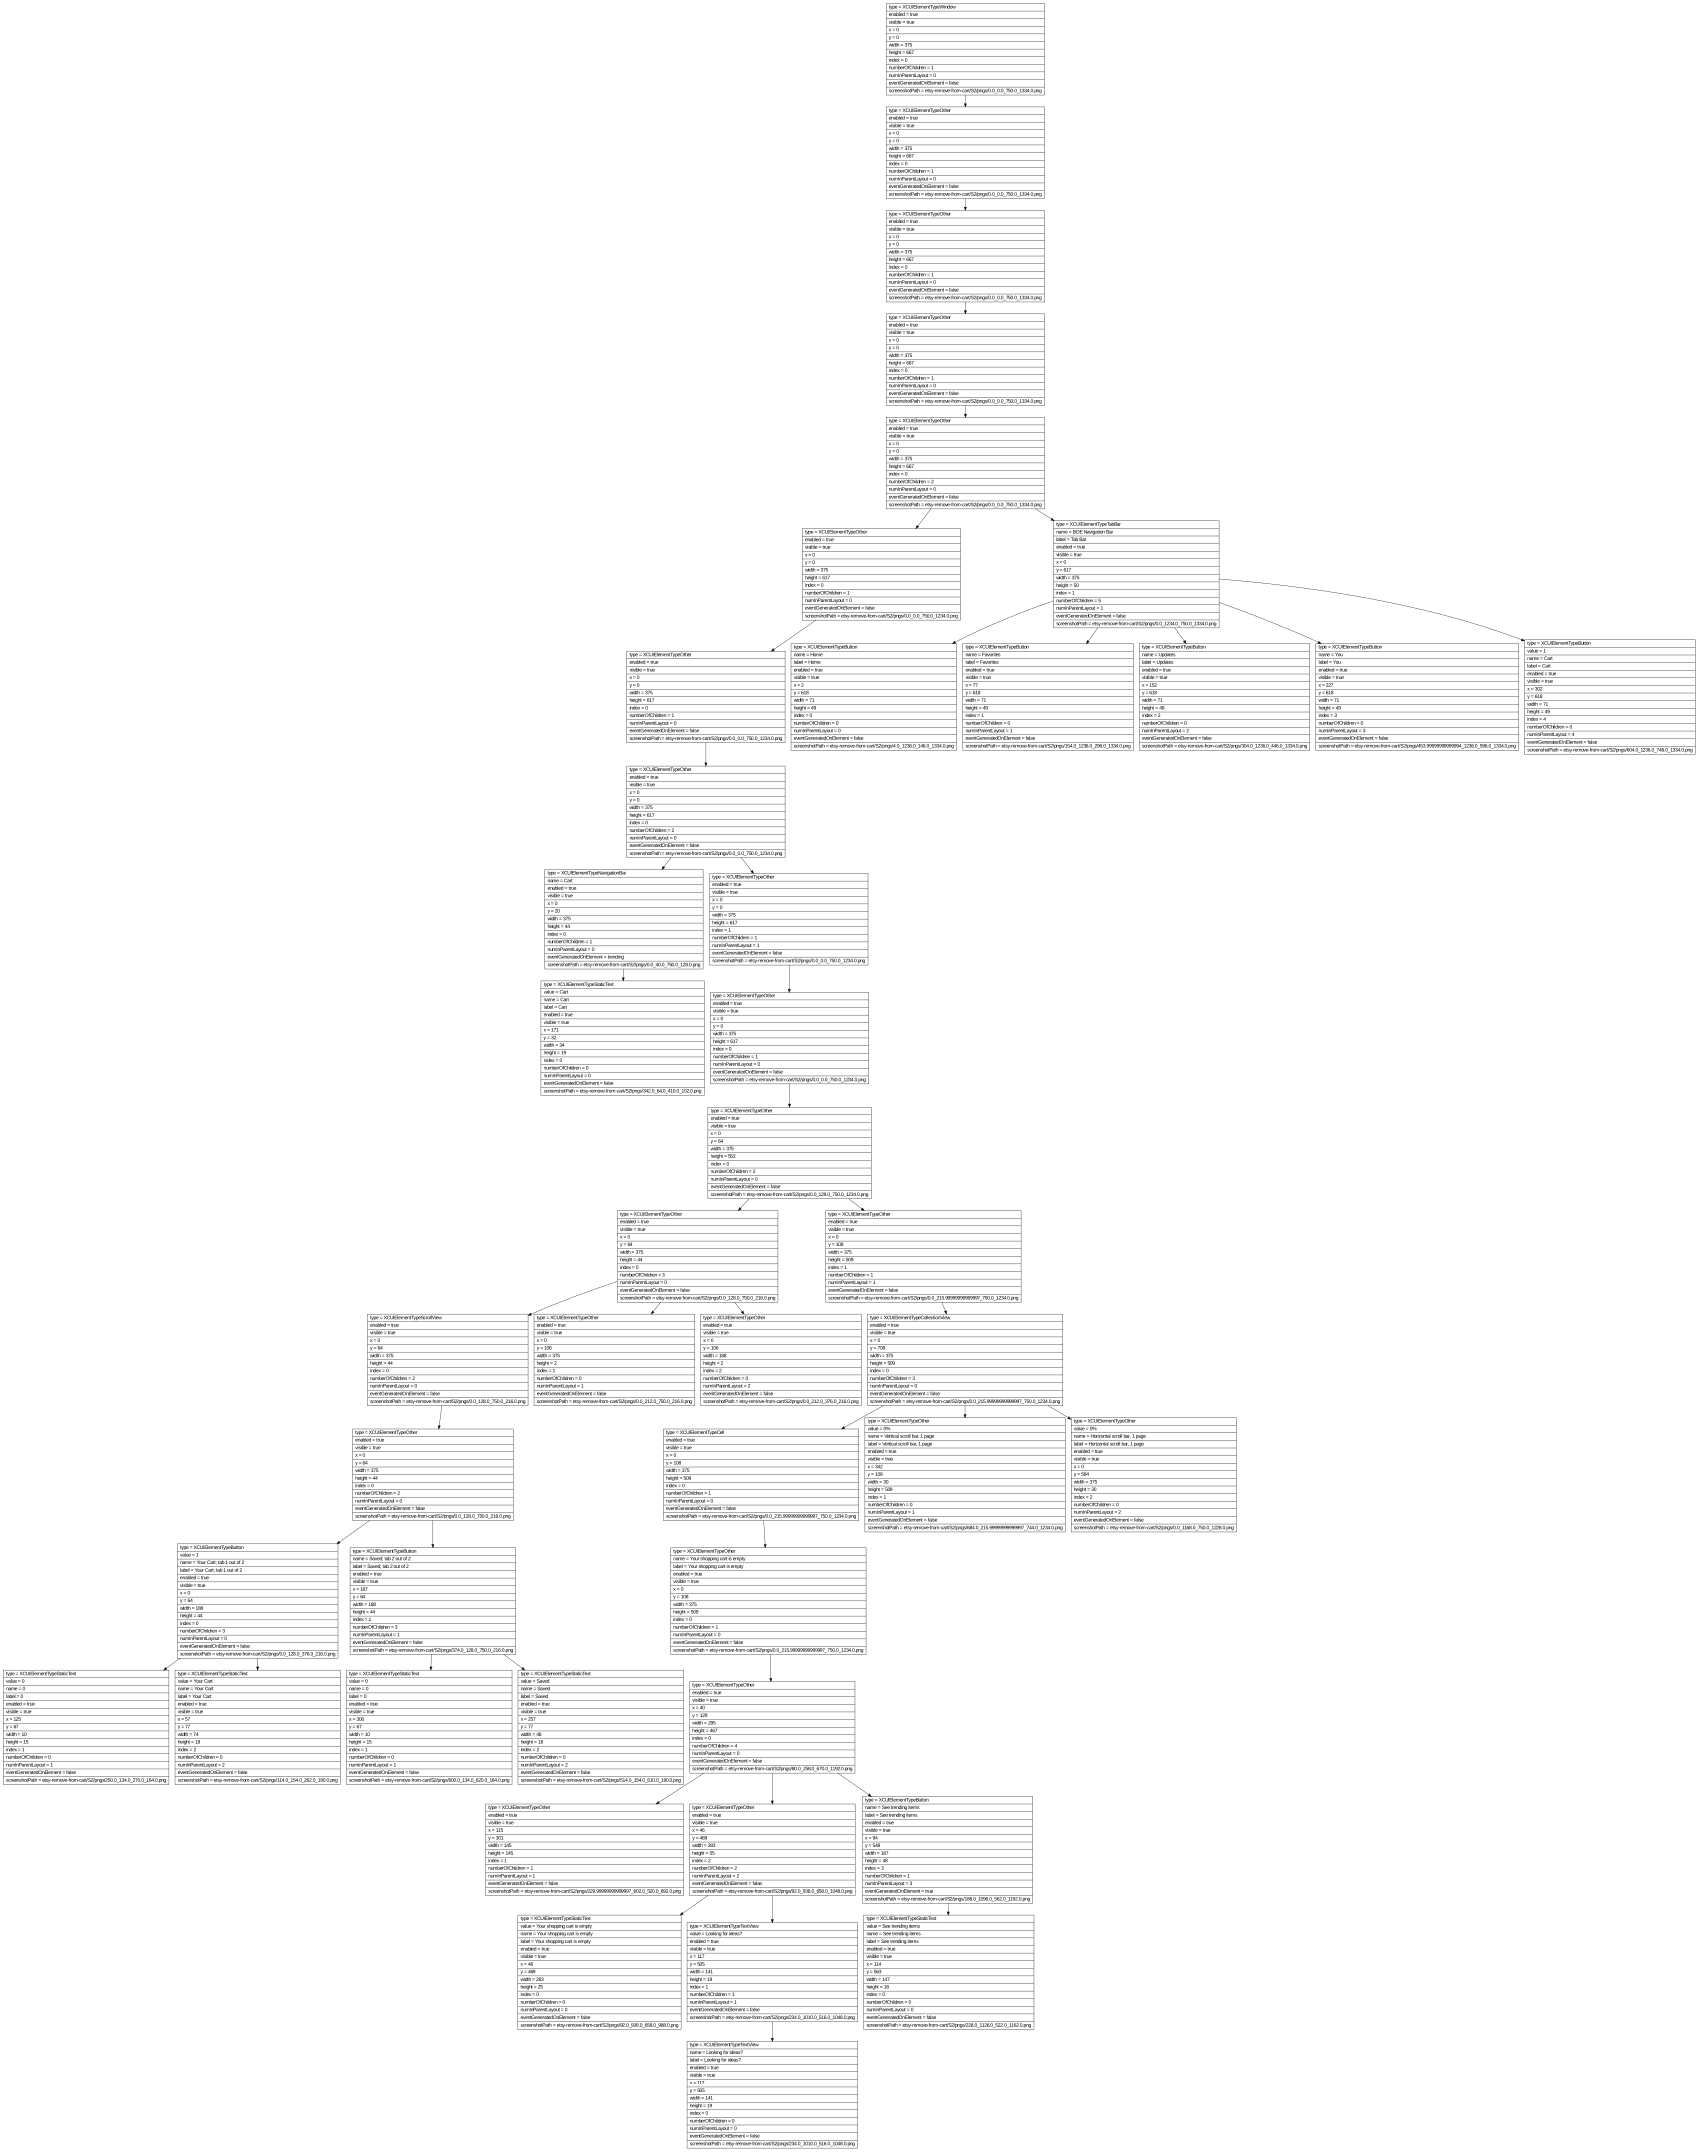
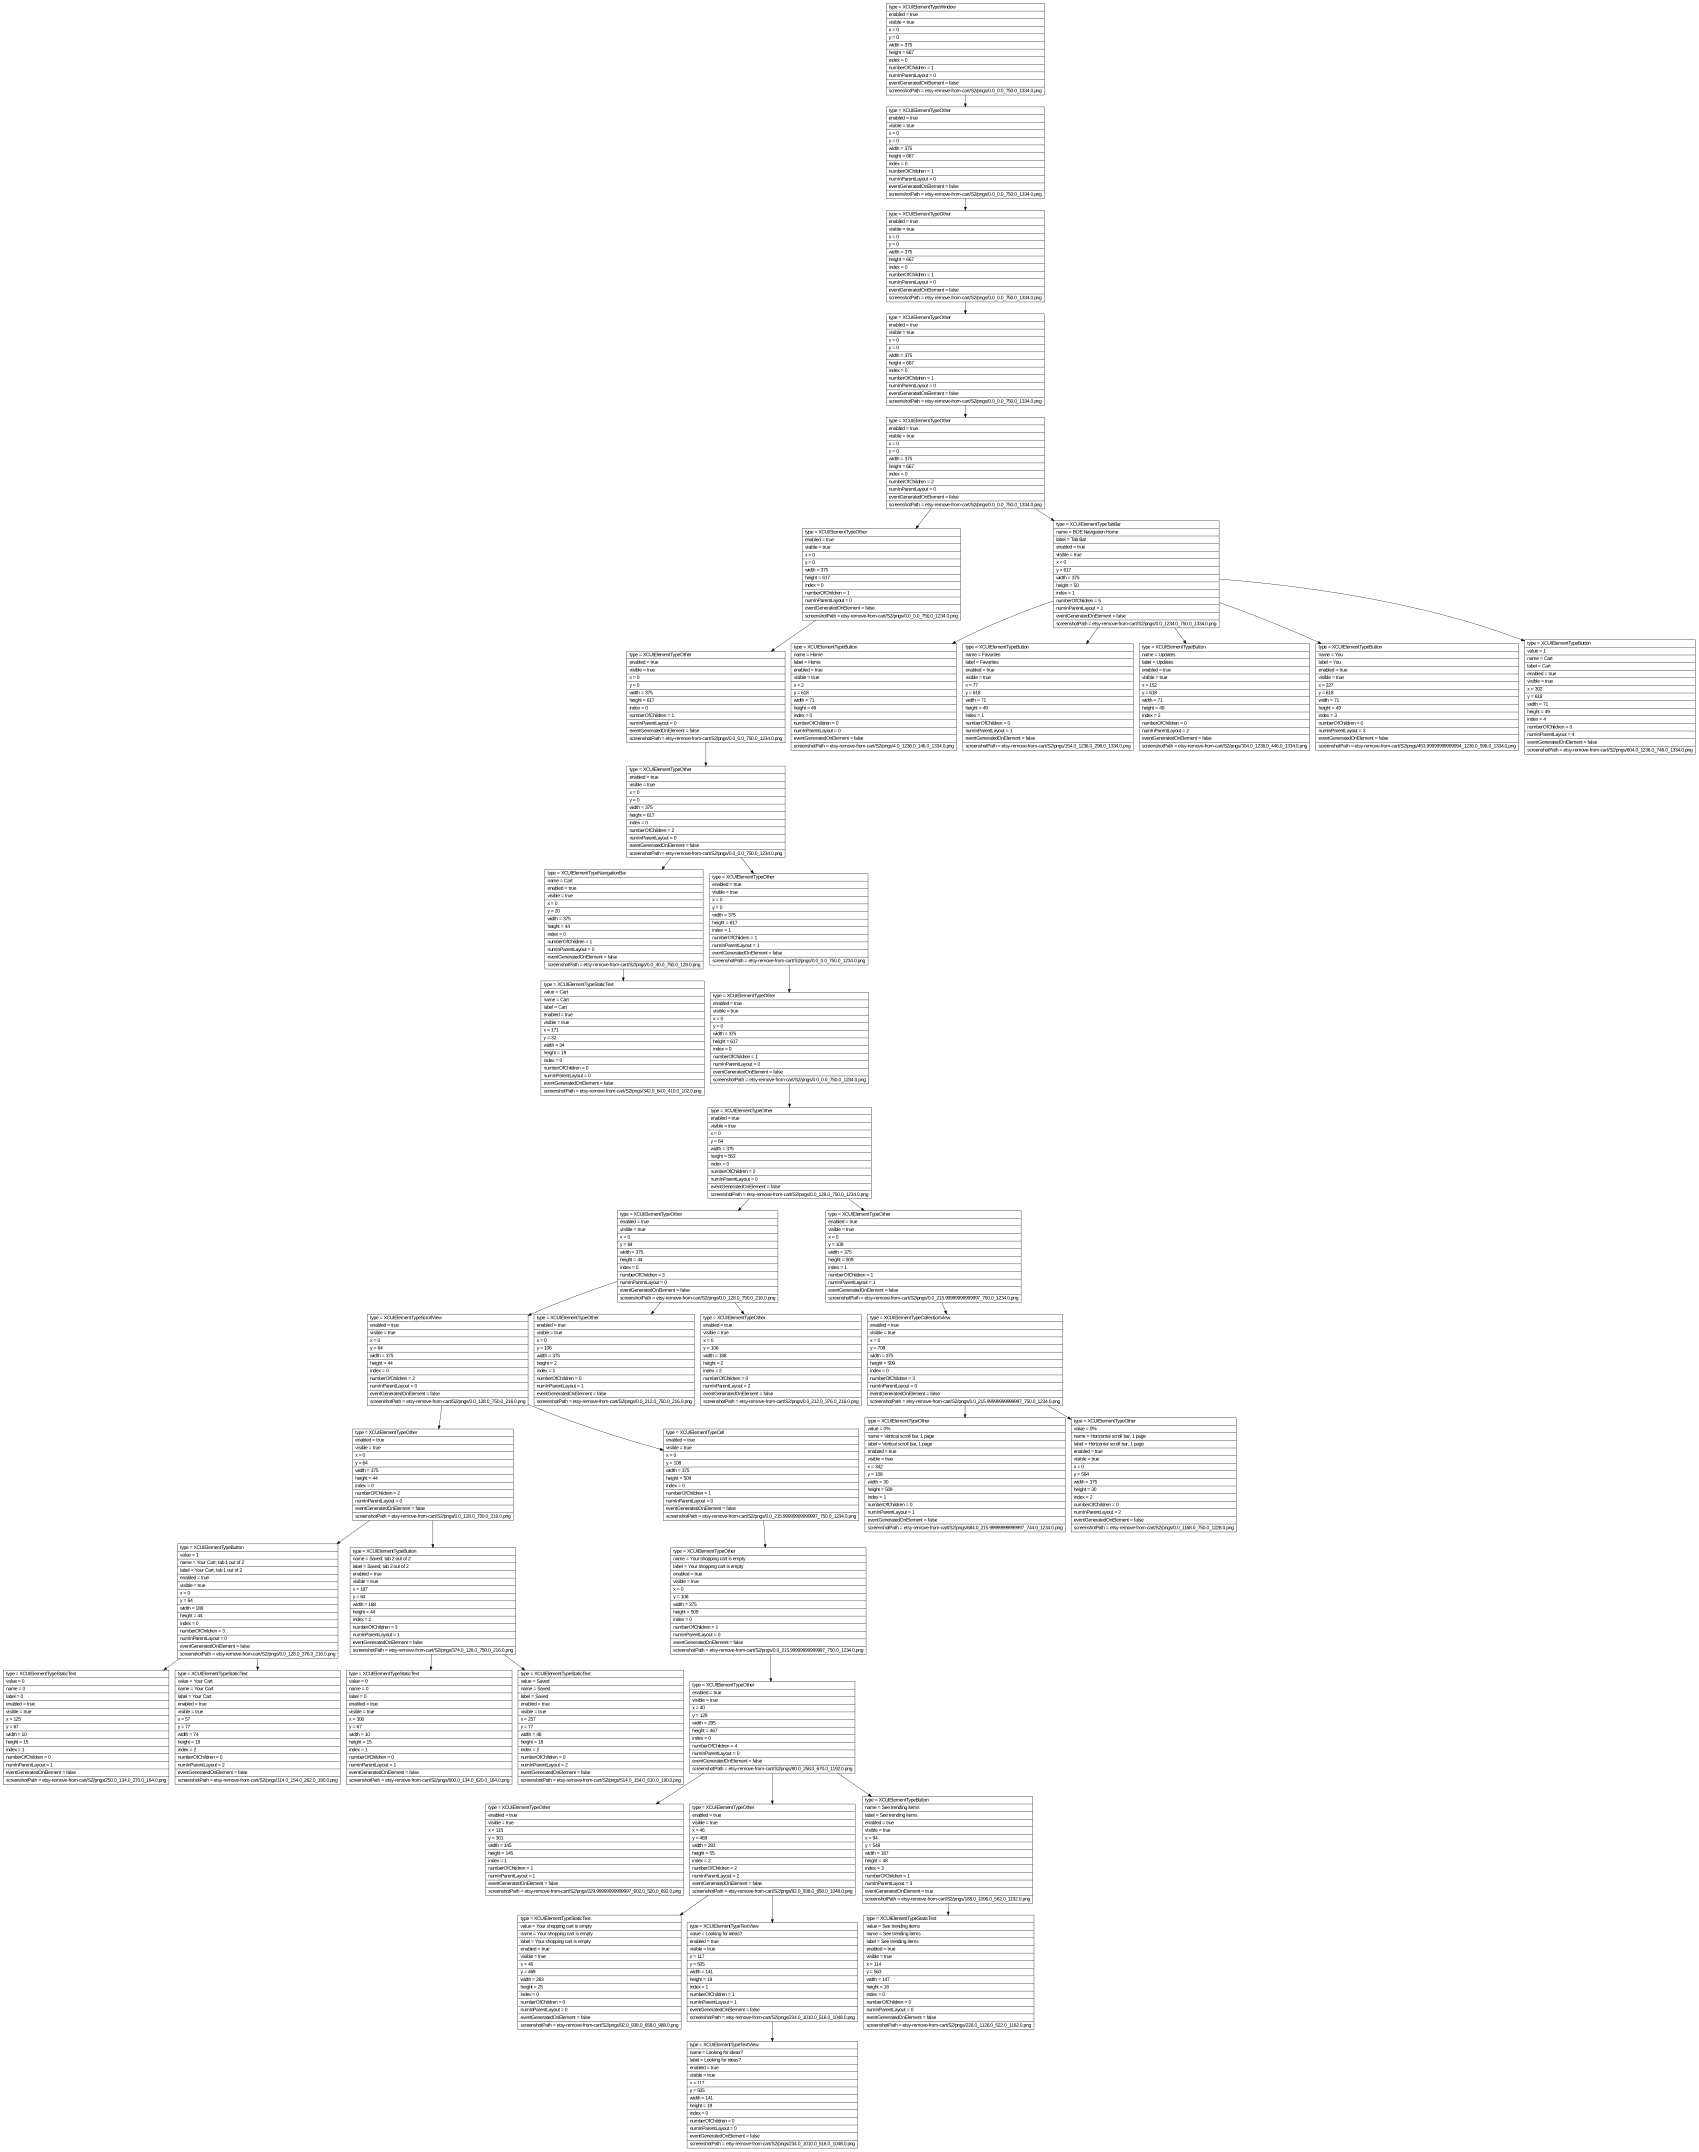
node "type = XCUIElementTypeTabBar": text "name = BOE Navigation Bar" -> "name = BOE Navigation Home"
node "type = XCUIElementTypeNavigationBar": text "eventGeneratedOnElement = trending" -> "eventGeneratedOnElement = false"
edge "type = XCUIElementTypeCollectionView" -> "type = XCUIElementTypeCell": now "type = XCUIElementTypeScrollView" -> "type = XCUIElementTypeCell"
